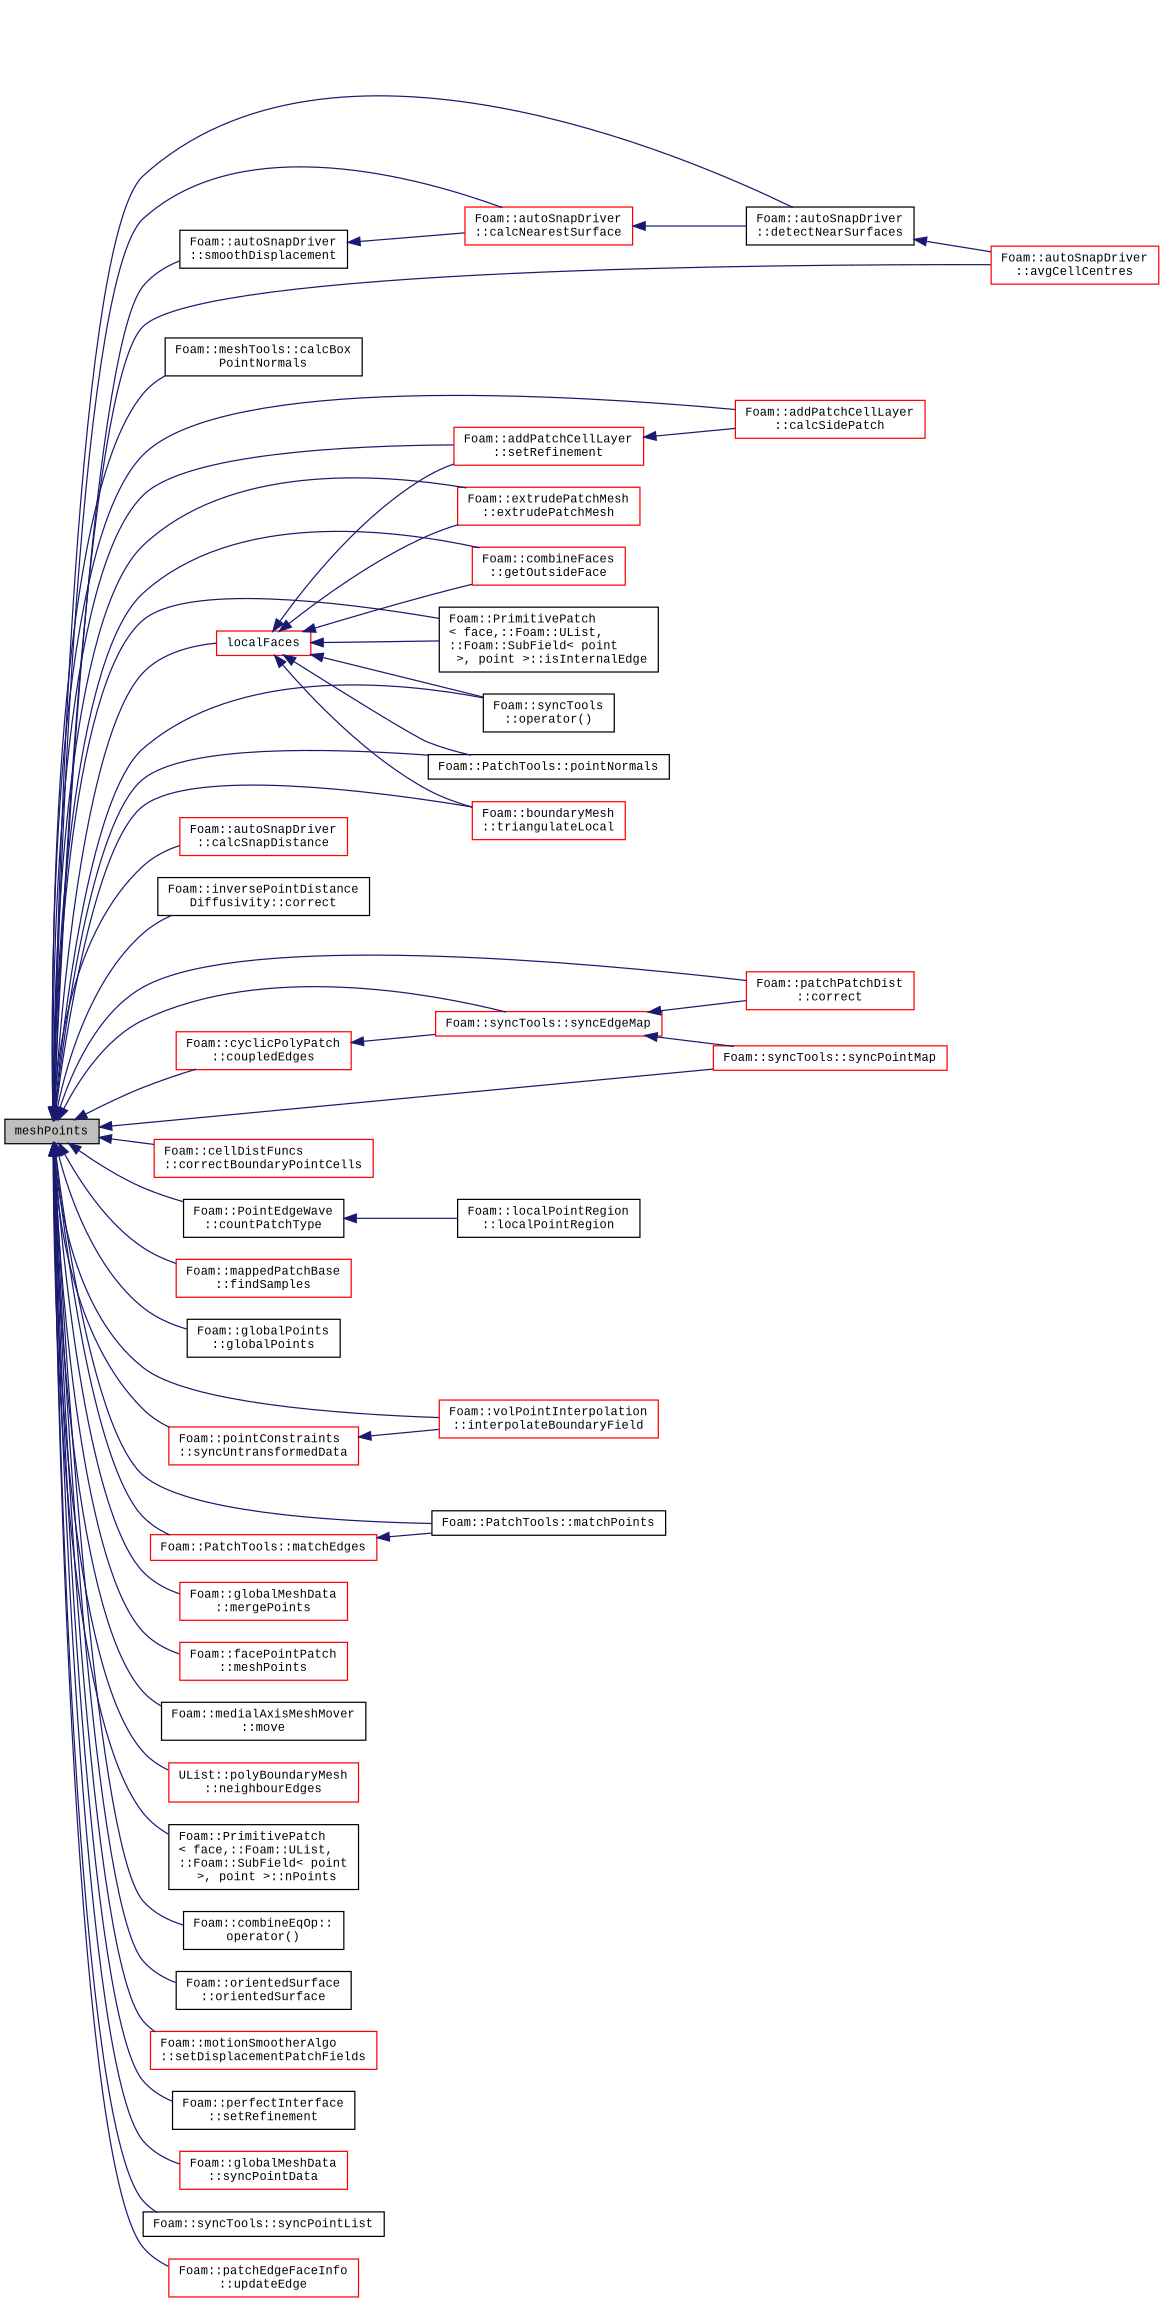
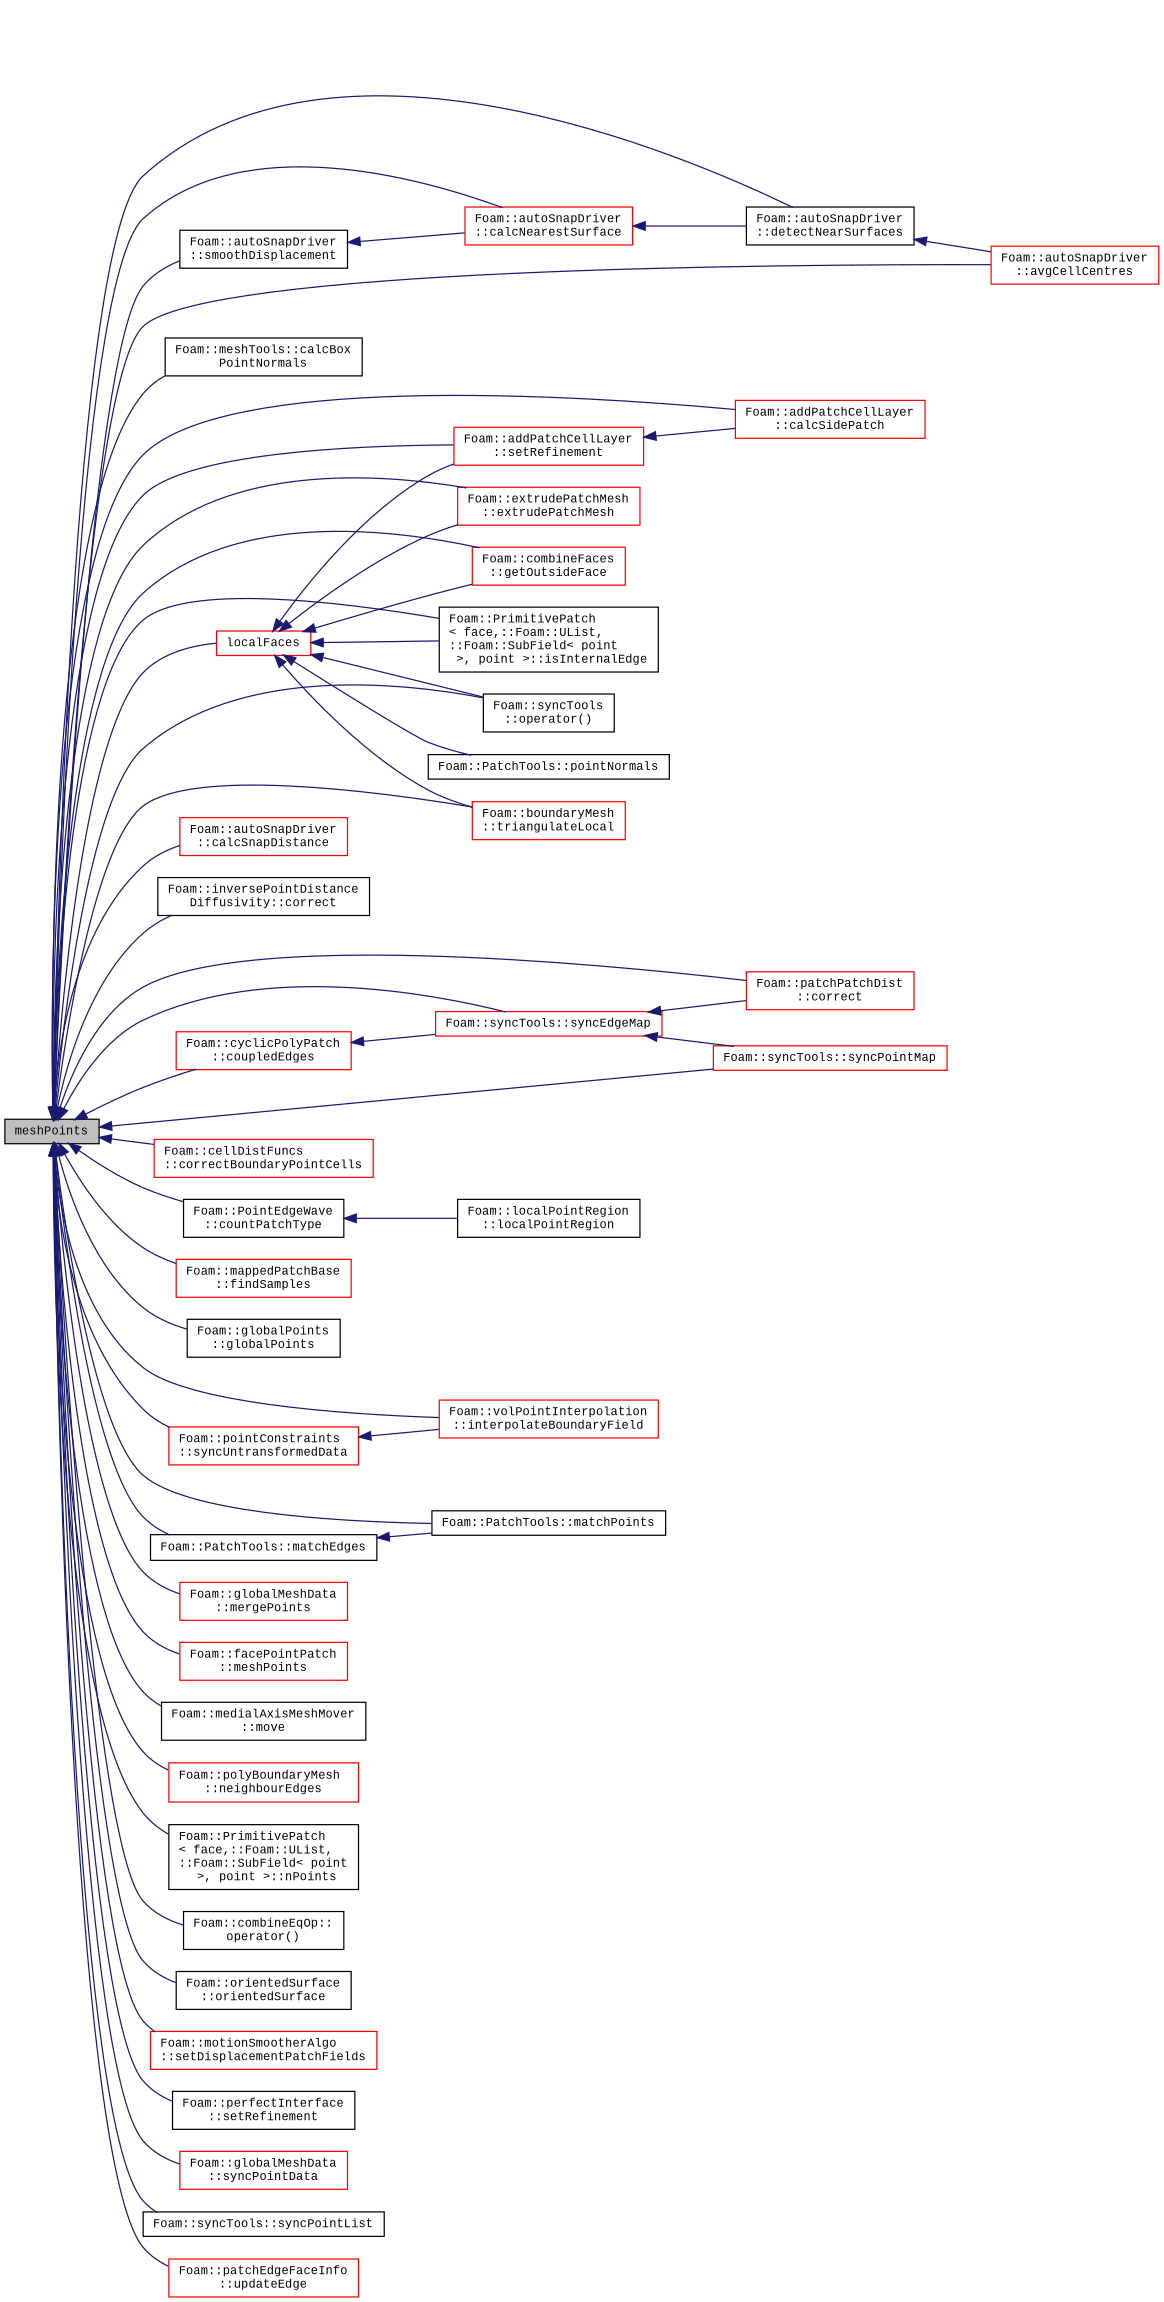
edge "Foam::PatchTools::pointNormals" -> "meshPoints": removed
node "Foam::PatchTools::matchEdges": color red -> black
node "UList::polyBoundaryMesh ::neighbourEdges": label "UList::polyBoundaryMesh ::neighbourEdges" -> "Foam::polyBoundaryMesh ::neighbourEdges"
